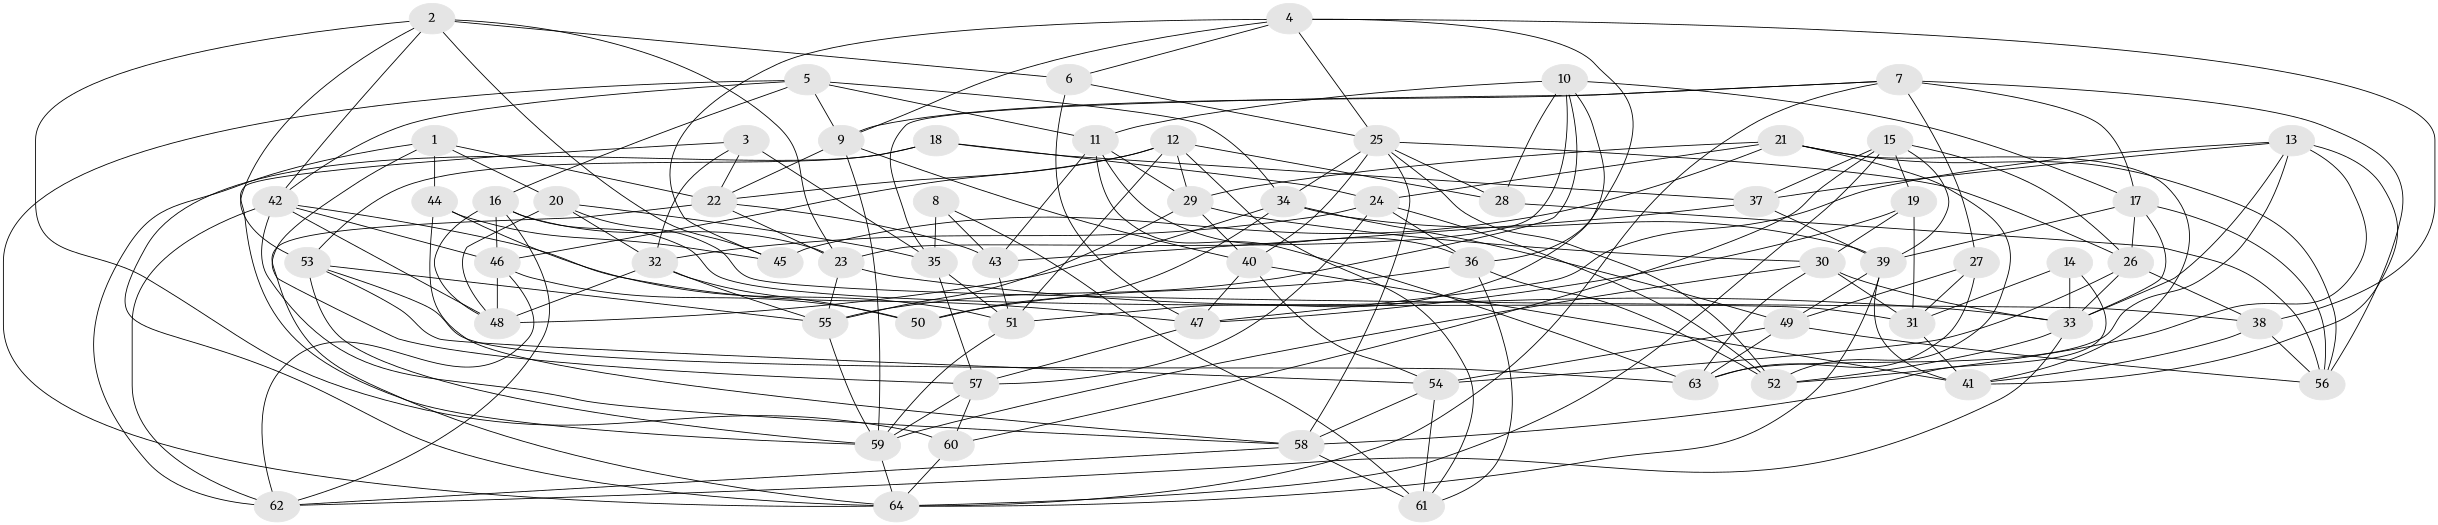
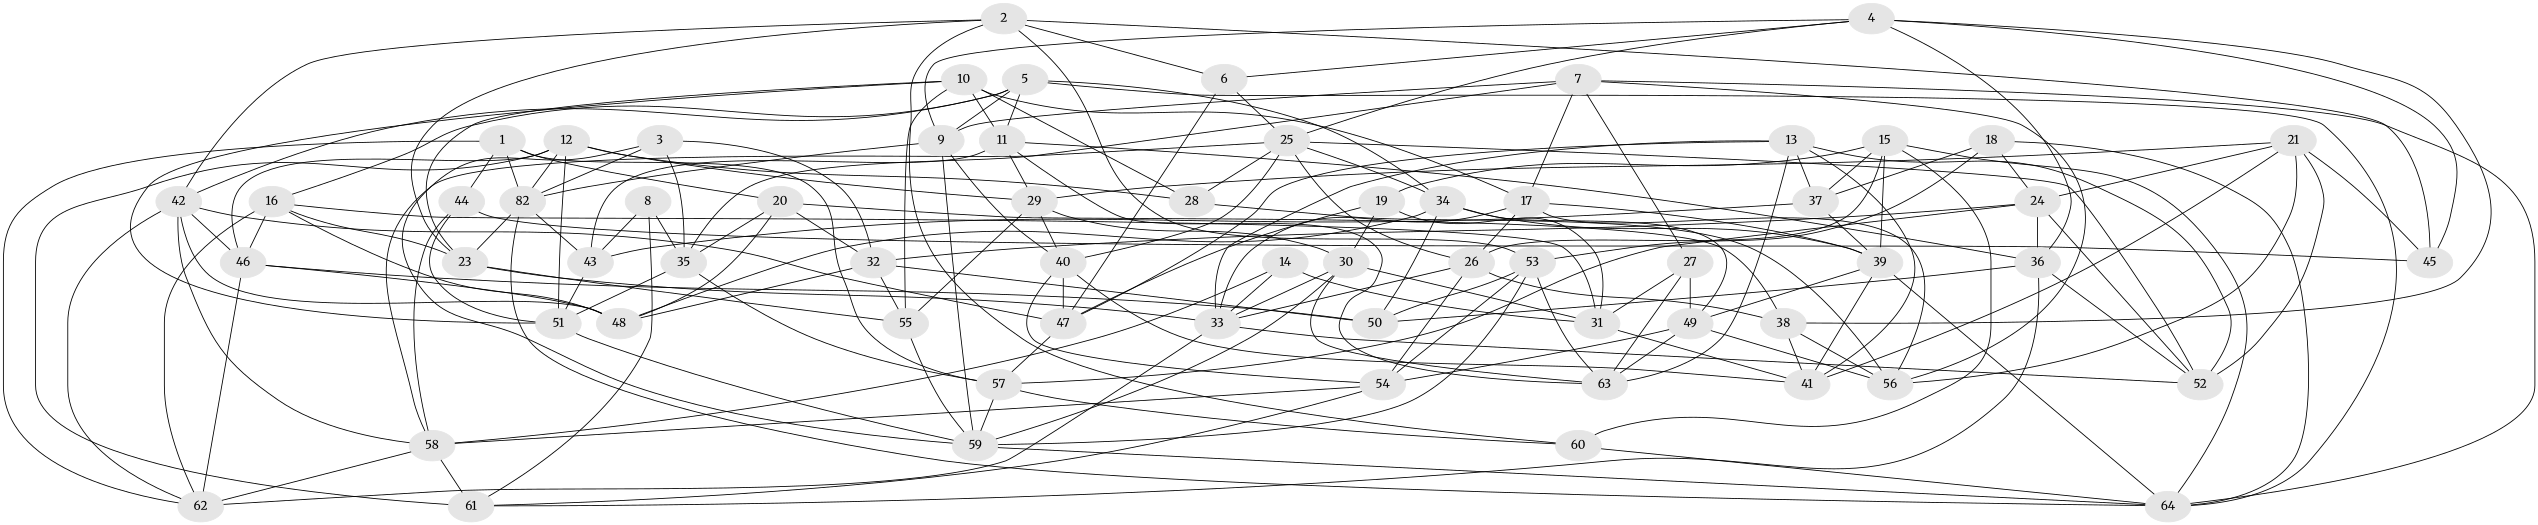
node "22": label "22" -> "82"
edge "53" -- "55": now "53" -- "50"
